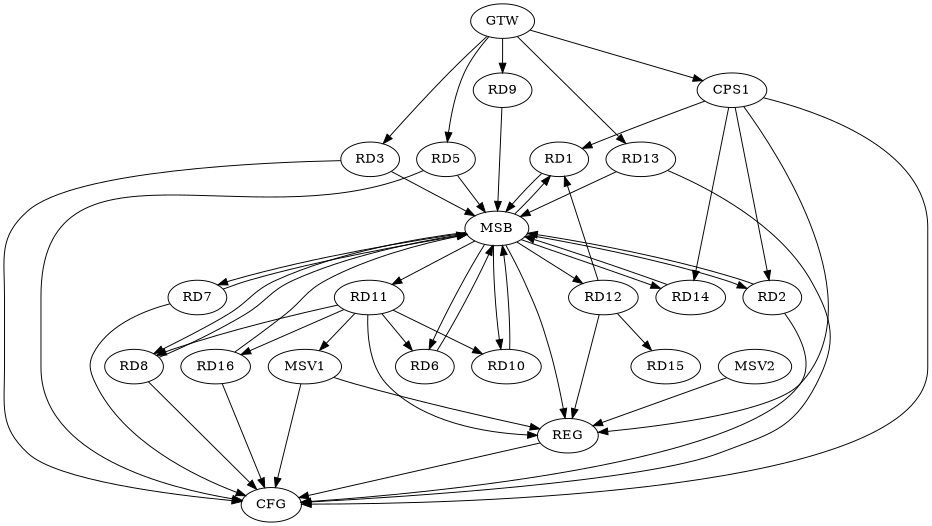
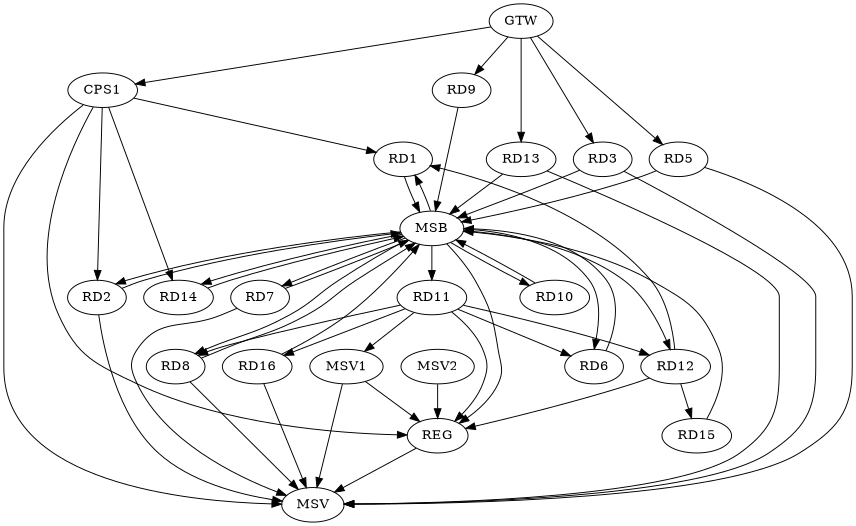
edge "RD15" -> "MSB": added
edge "RD11" -> "RD10": now "RD11" -> "RD12"
node "CFG": label "CFG" -> "MSV"
